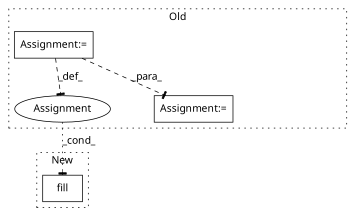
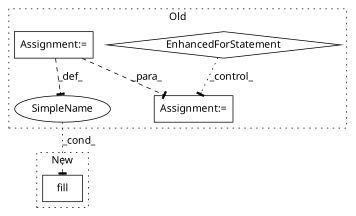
node "EnhancedForStatement": added
node "Assignment": label "Assignment" -> "SimpleName"
